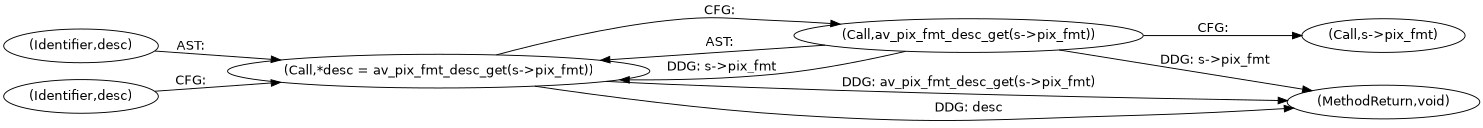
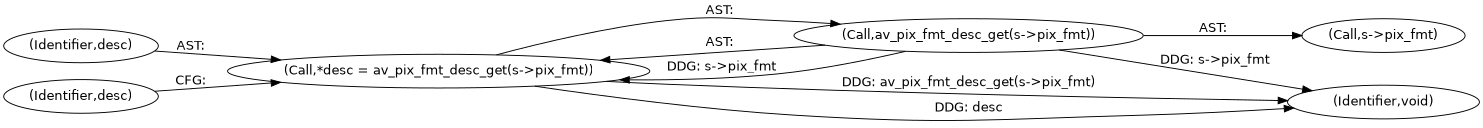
edge "(Call,*desc = av_pix_fmt_desc_get(s->pix_fmt))" -> "(Call,av_pix_fmt_desc_get(s->pix_fmt))": label "CFG: " -> "AST: "
edge "(Call,av_pix_fmt_desc_get(s->pix_fmt))" -> "(Call,s->pix_fmt)": label "CFG: " -> "AST: "
node "(MethodReturn,void)": label "(MethodReturn,void)" -> "(Identifier,void)"
